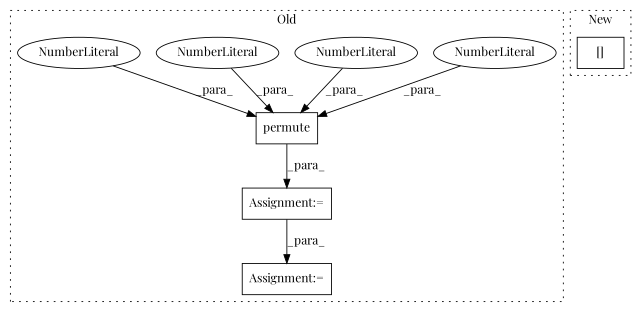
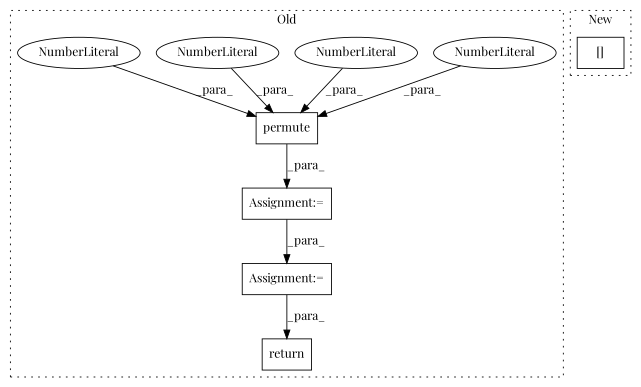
node "return": added
